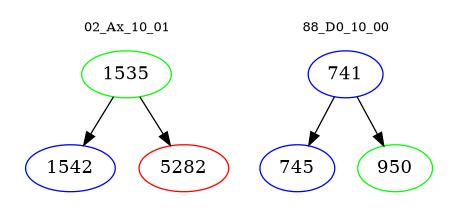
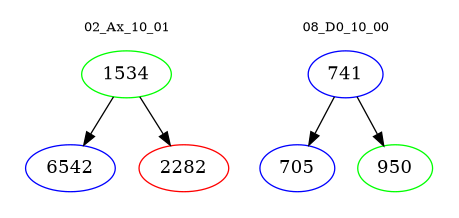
cluster "88_D0_10_00": label "88_D0_10_00" -> "08_D0_10_00"
node "1535": label "1535" -> "1534"
node "1542": label "1542" -> "6542"
node "5282": label "5282" -> "2282"
node "745": label "745" -> "705"
